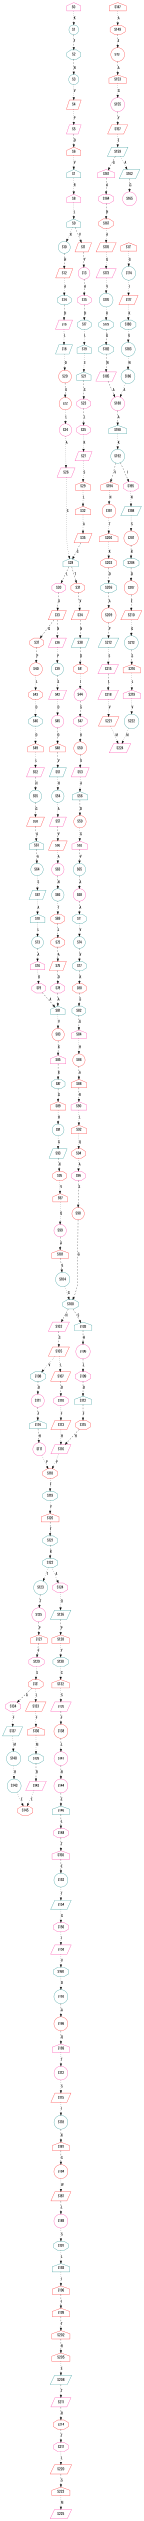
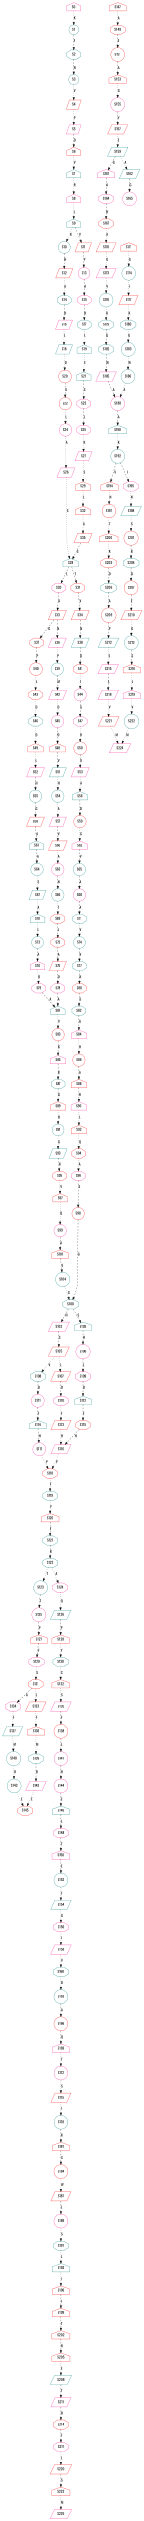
edge "S39" -> "S42": label "S" -> "M"
